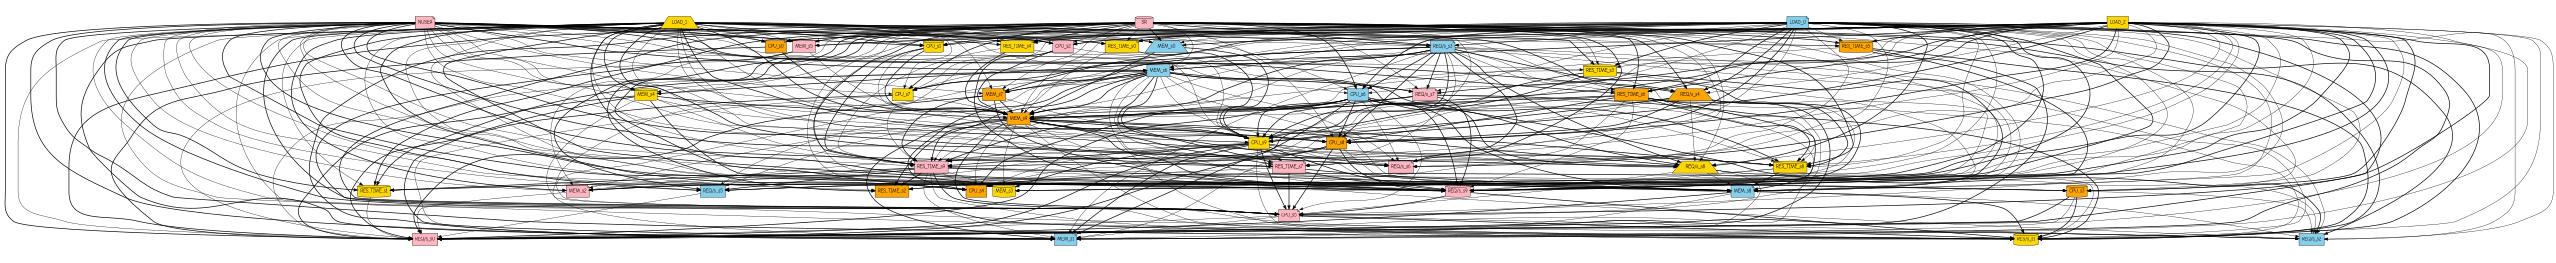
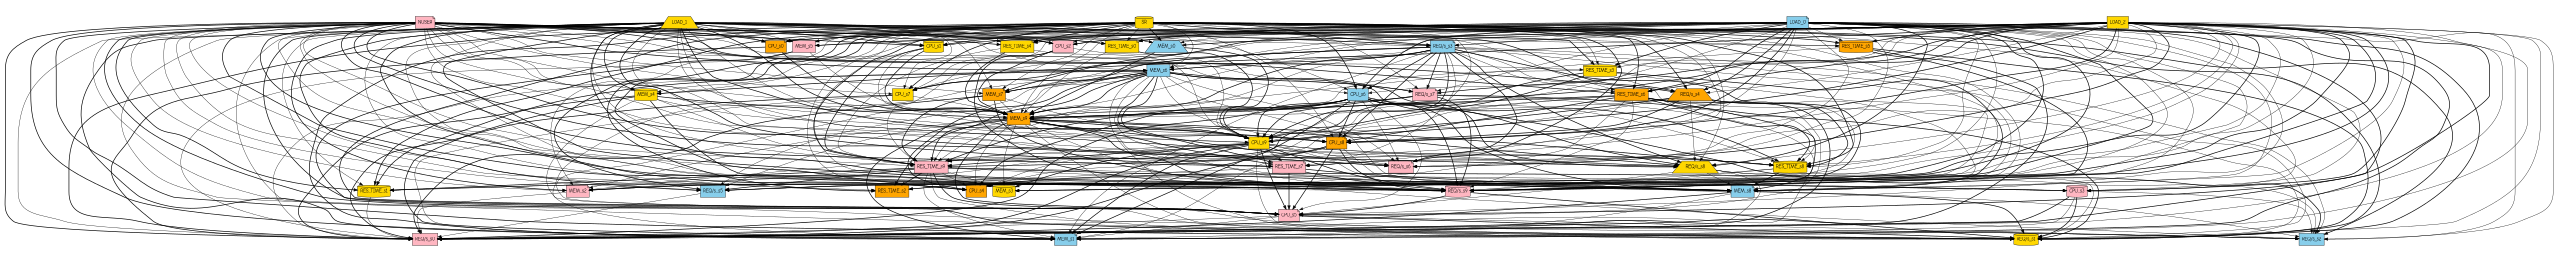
node "SR": fillcolor lightpink -> gold
edge "MEM_s7" -> "MEM_s9": style bold -> solid
node "CPU_s3": fillcolor orange -> lightpink
node "RES/s_s1": label "RES/s_s1" -> "REQ/s_s1"
